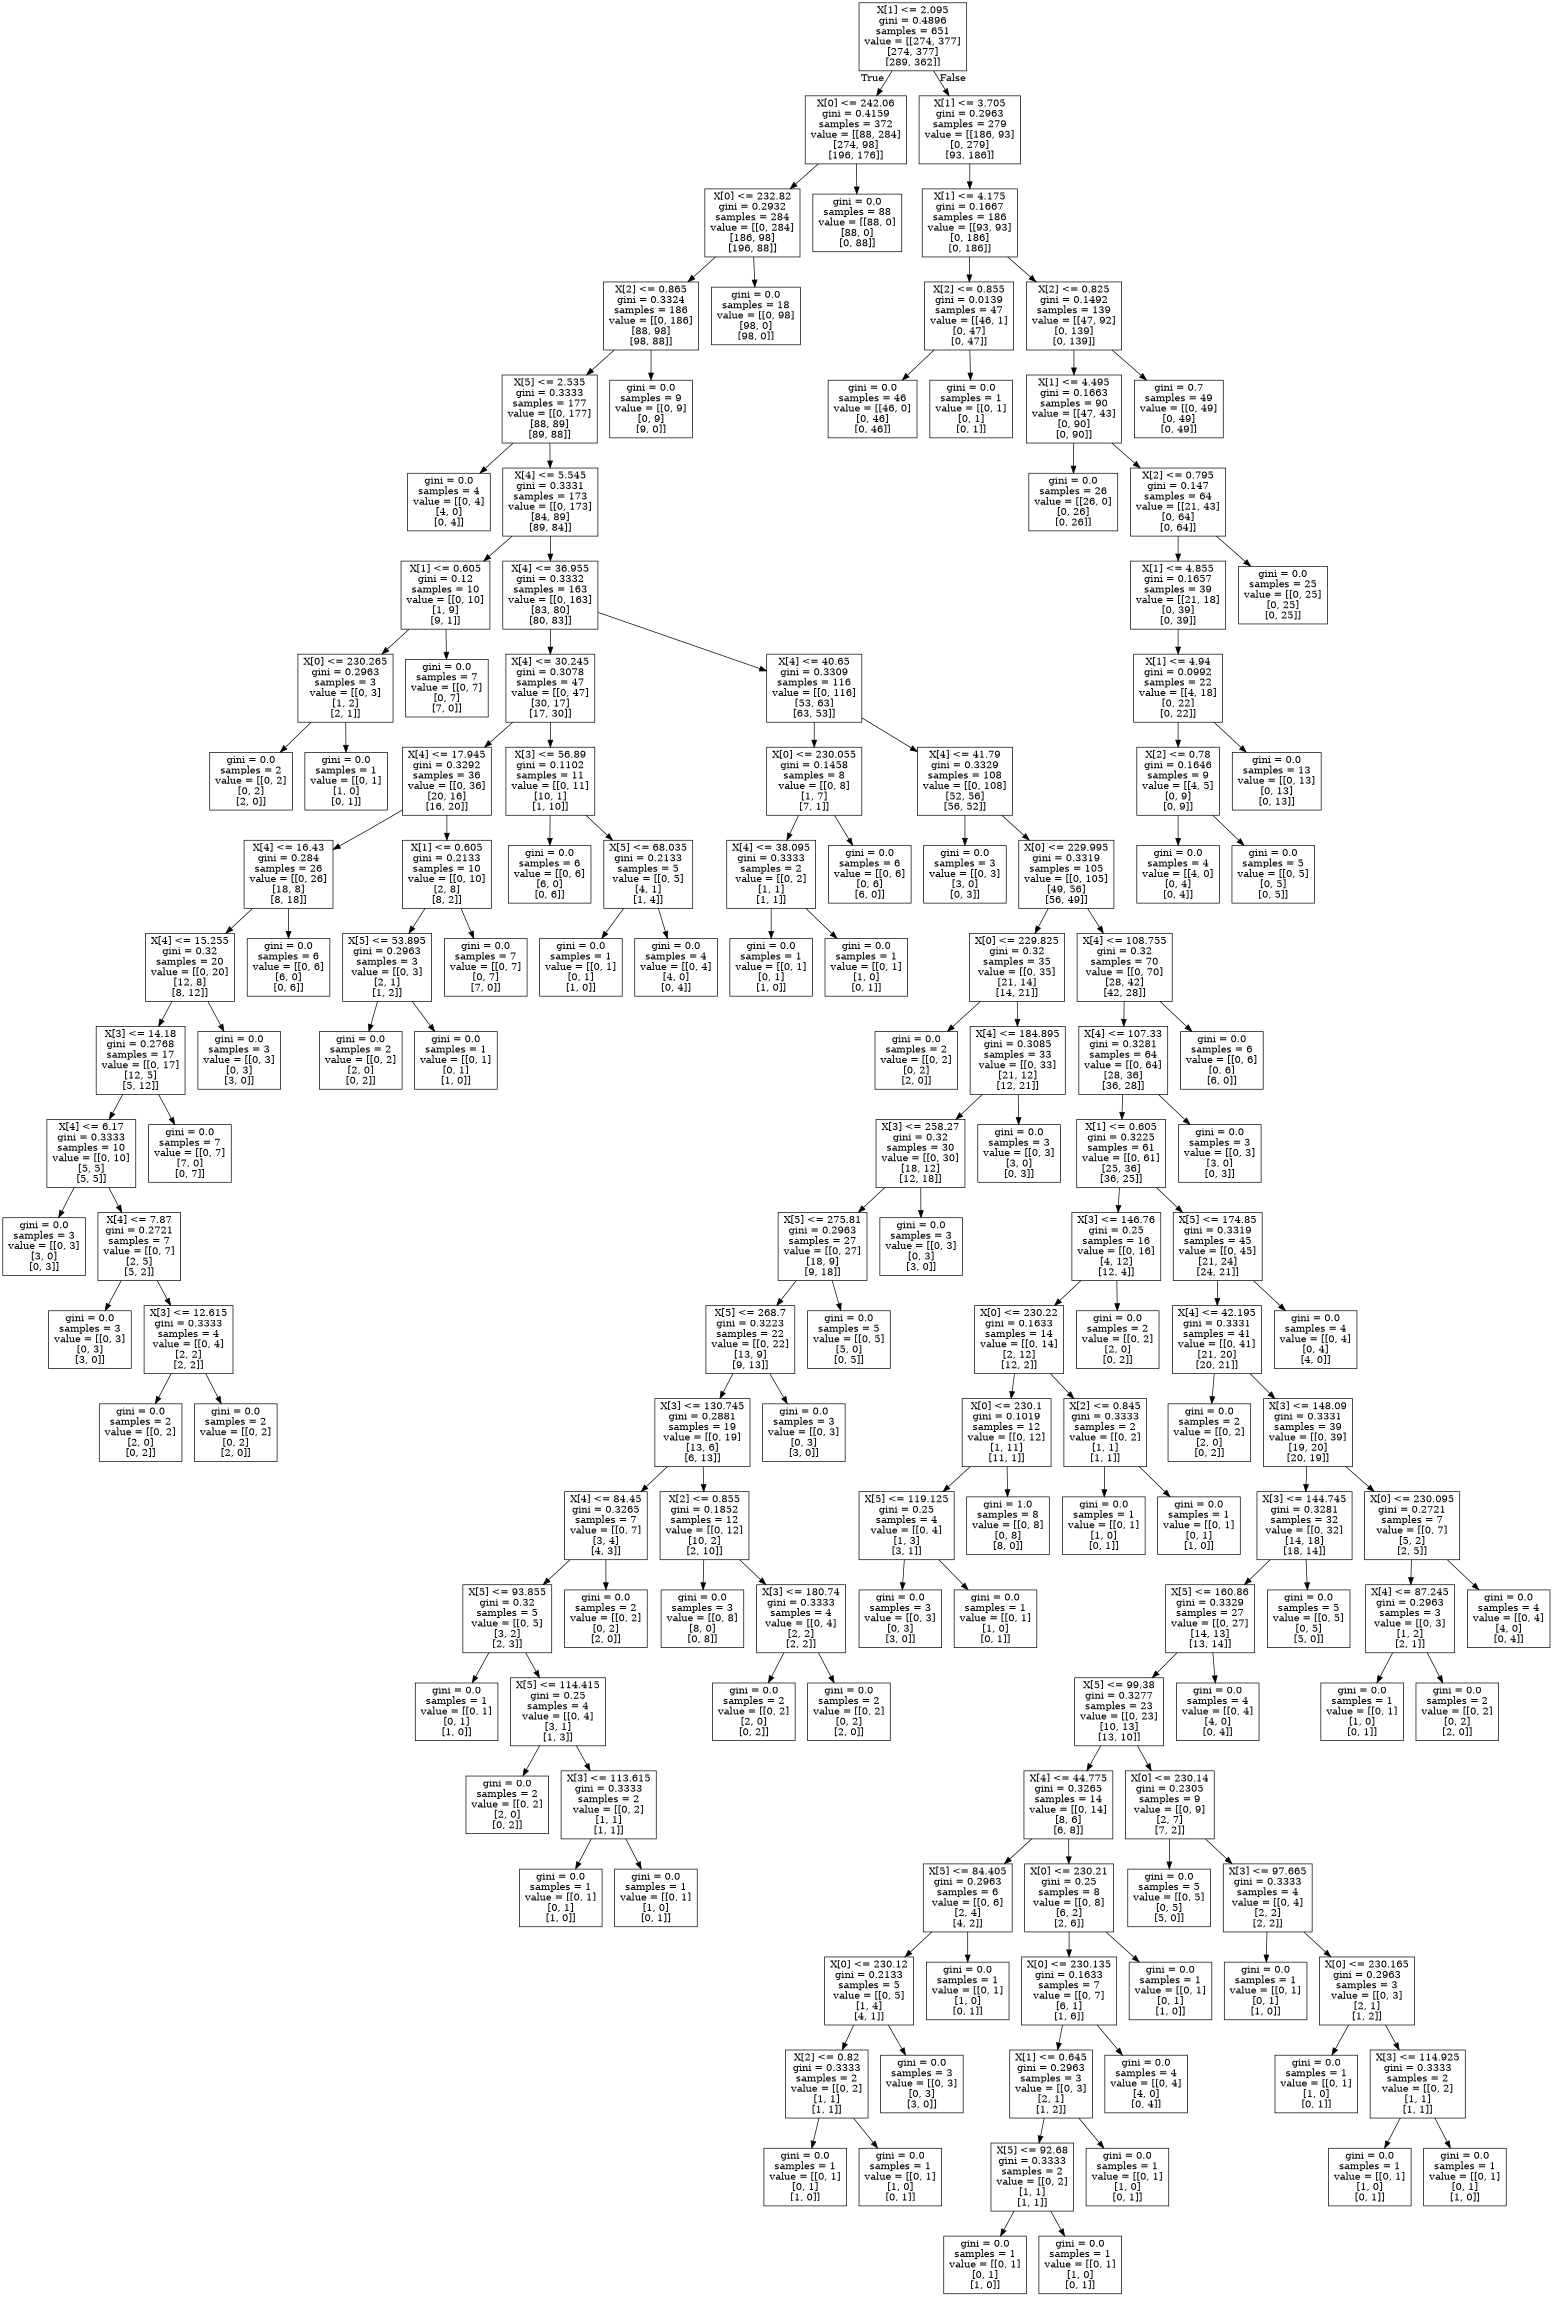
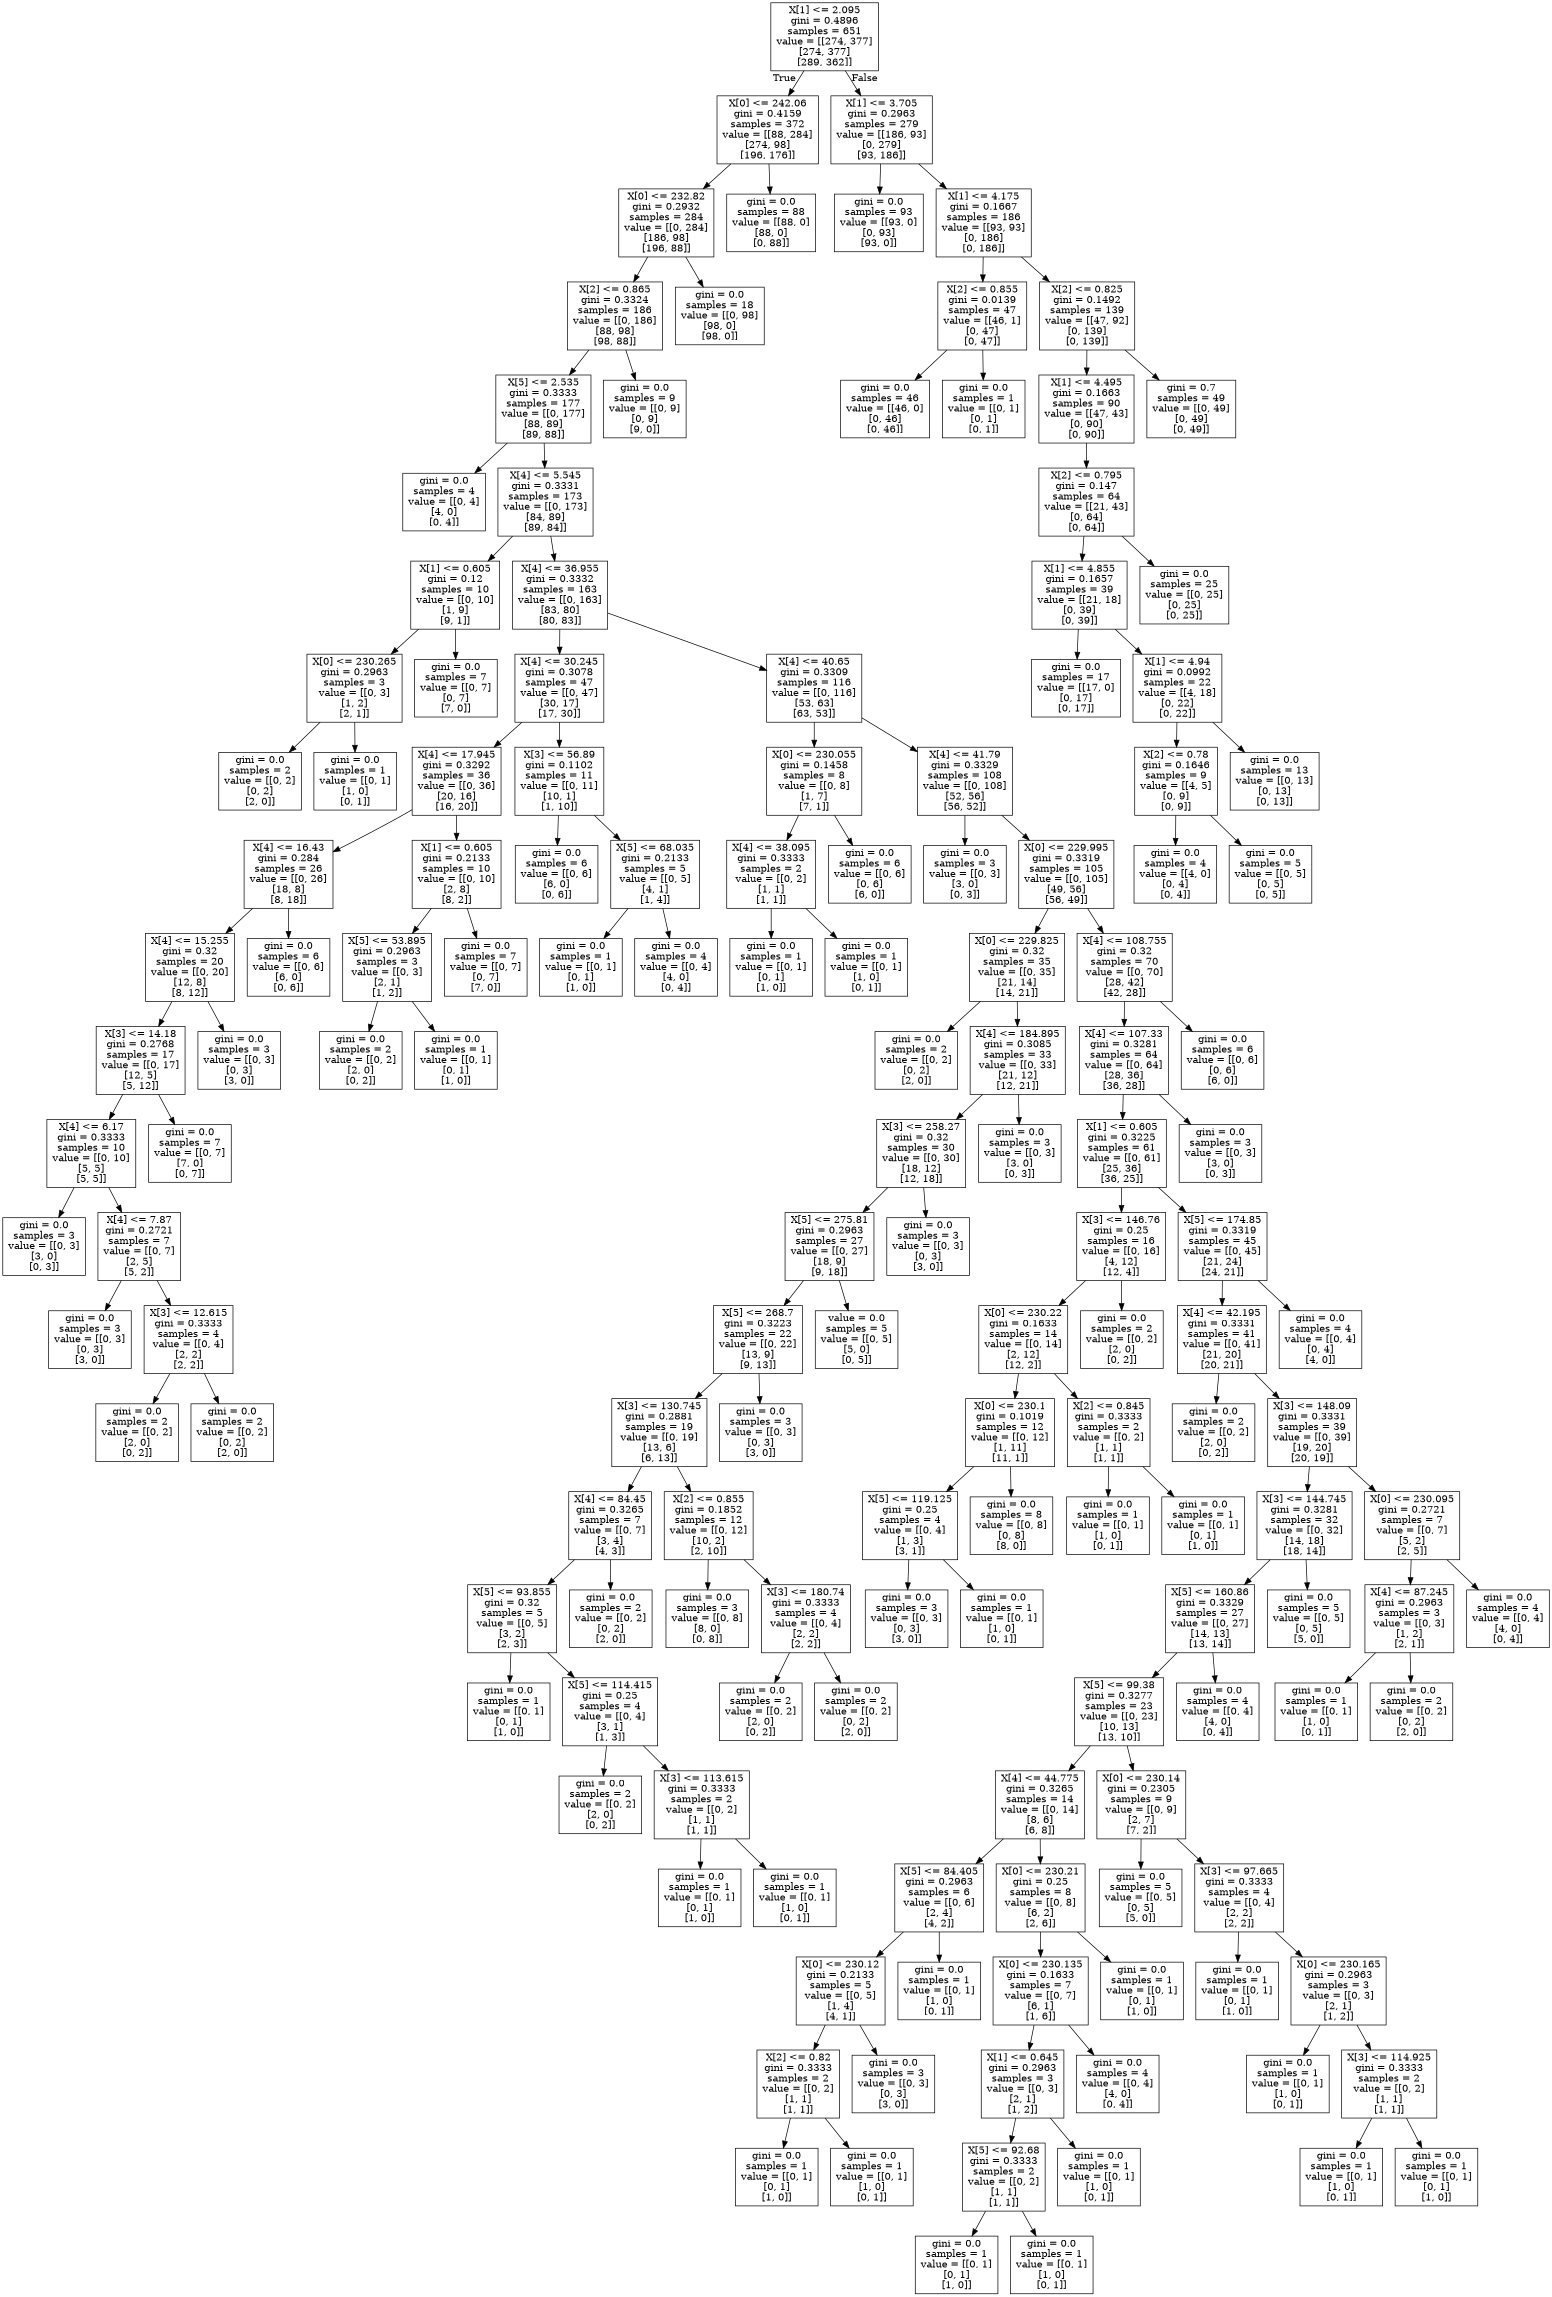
node "gini = 0.0 samples = 93 value = [[93, 0] [0, 93] [93, 0]]": added
node "gini = 0.0 samples = 26 value = [[26, 0] [0, 26] [0, 26]]": removed
node "gini = 0.0 samples = 17 value = [[17, 0] [0, 17] [0, 17]]": added
node "gini = 0.0 samples = 5 value = [[0, 5] [5, 0] [0, 5]]": label "gini = 0.0 samples = 5 value = [[0, 5] [5, 0] [0, 5]]" -> "value = 0.0 samples = 5 value = [[0, 5] [5, 0] [0, 5]]"
node "gini = 1.0 samples = 8 value = [[0, 8] [0, 8] [8, 0]]": label "gini = 1.0 samples = 8 value = [[0, 8] [0, 8] [8, 0]]" -> "gini = 0.0 samples = 8 value = [[0, 8] [0, 8] [8, 0]]"
